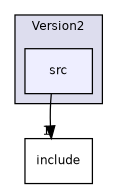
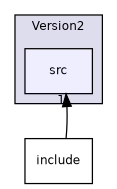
edge "src" -> "include": reversed
